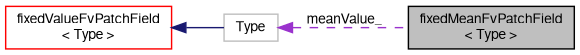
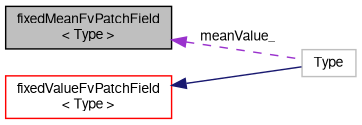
edge "fixedMeanFvPatchField < Type >" -> "Type": reversed
